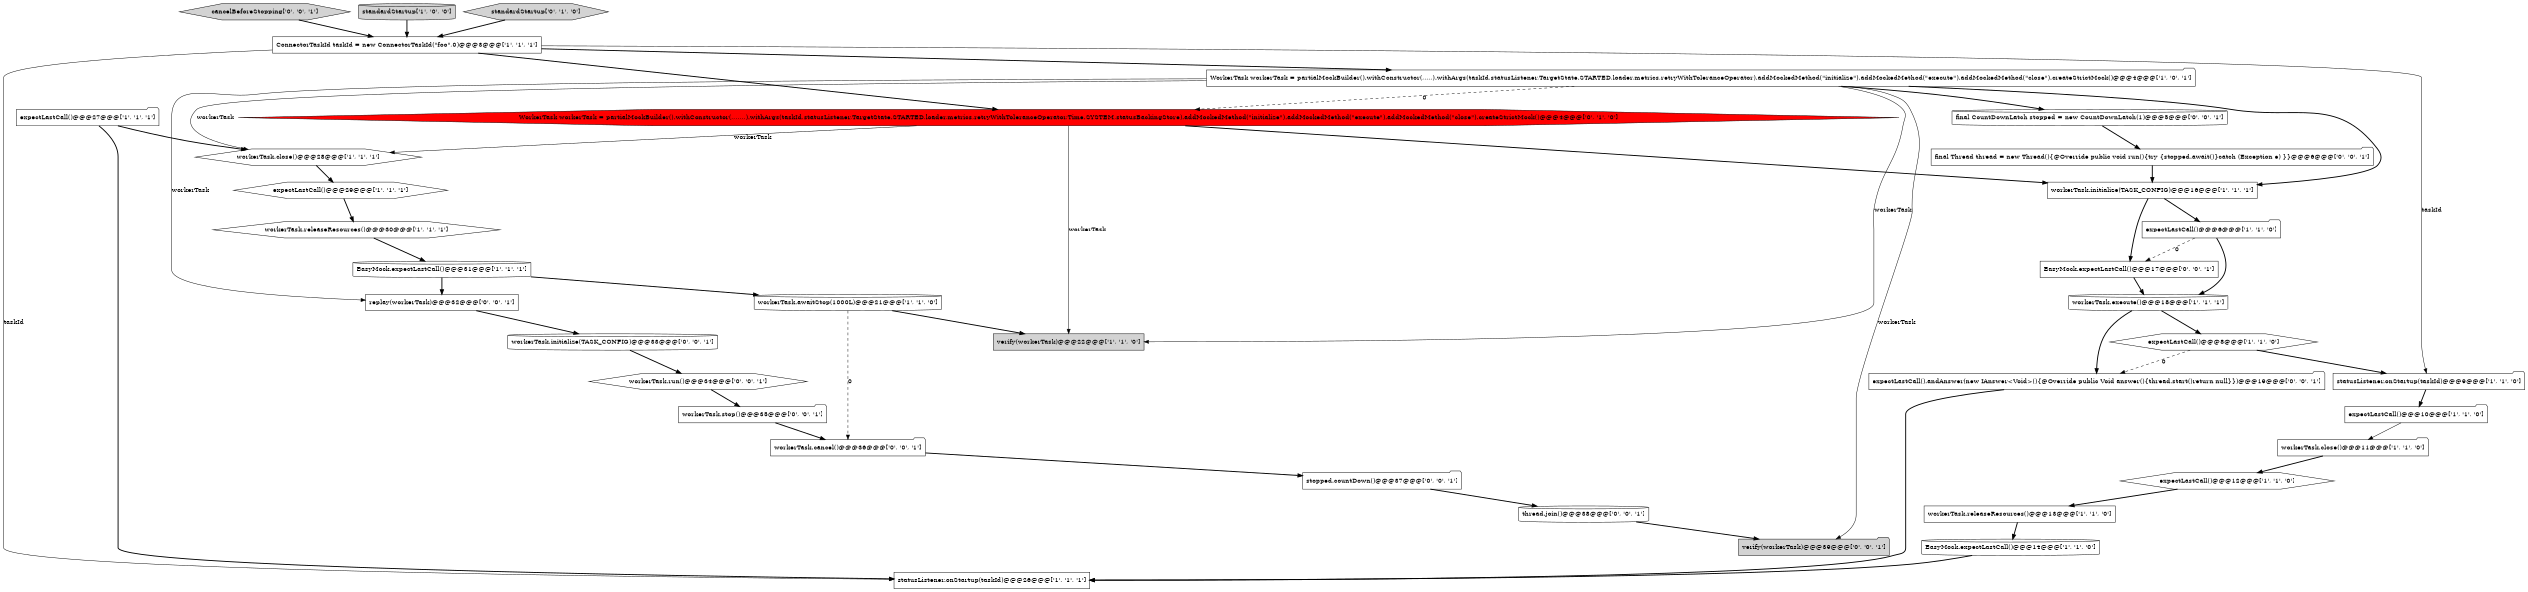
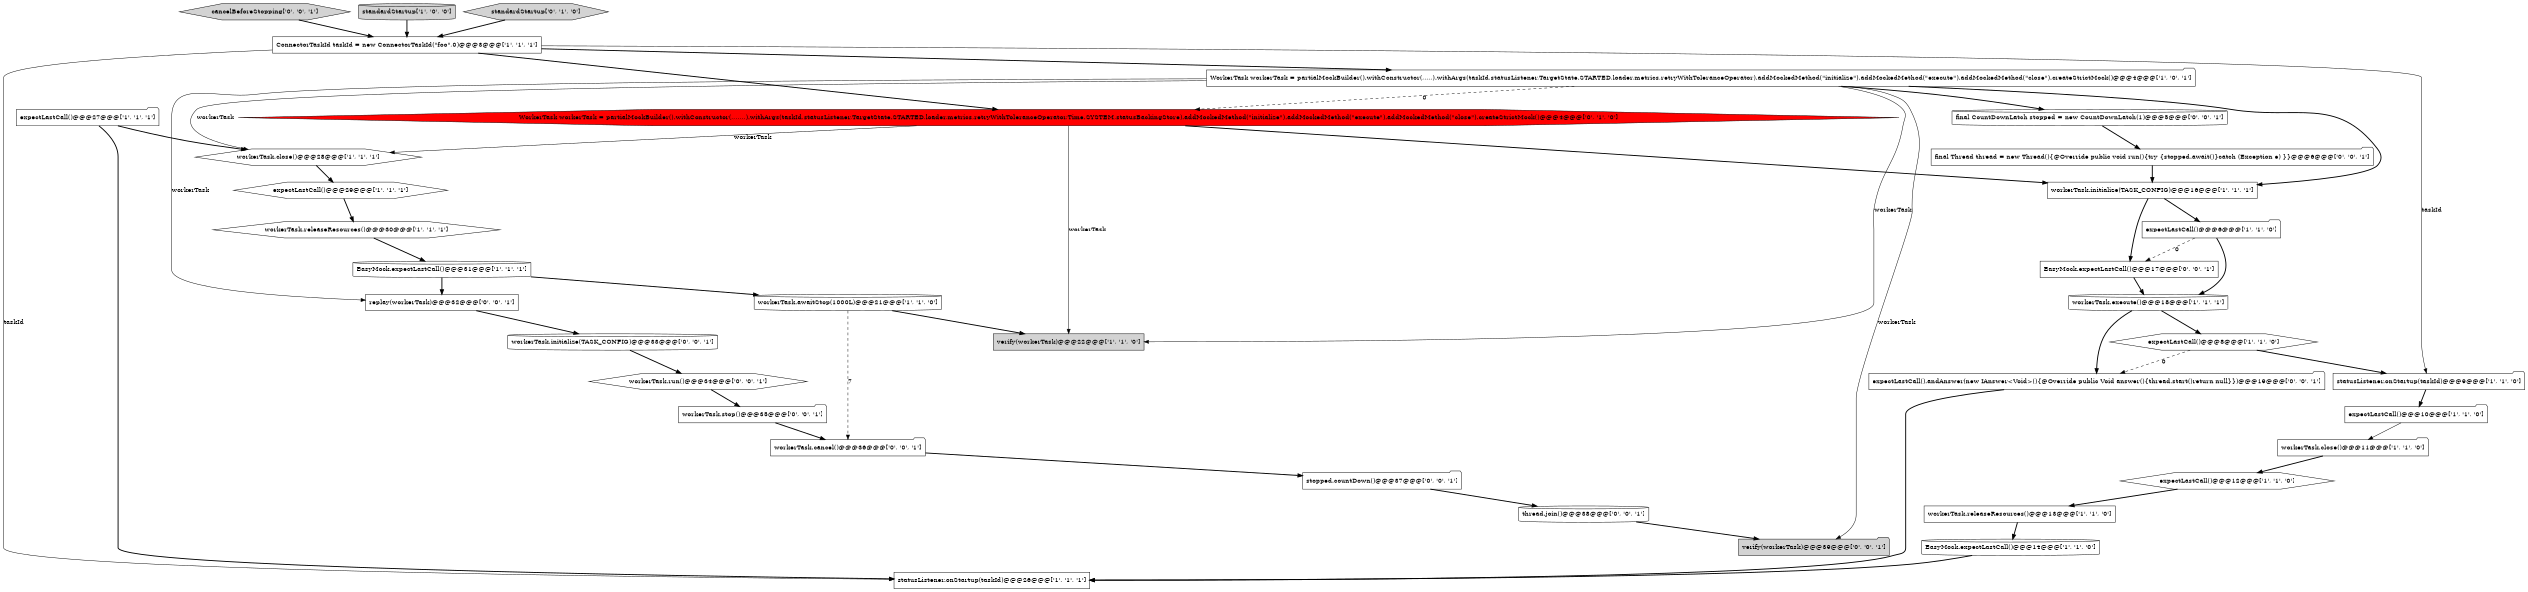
edge "workerTask.awaitStop(1000L)@@@21@@@['1', '1', '0']" -> "workerTask.cancel()@@@36@@@['0', '0', '1']": label "0" -> "7"
